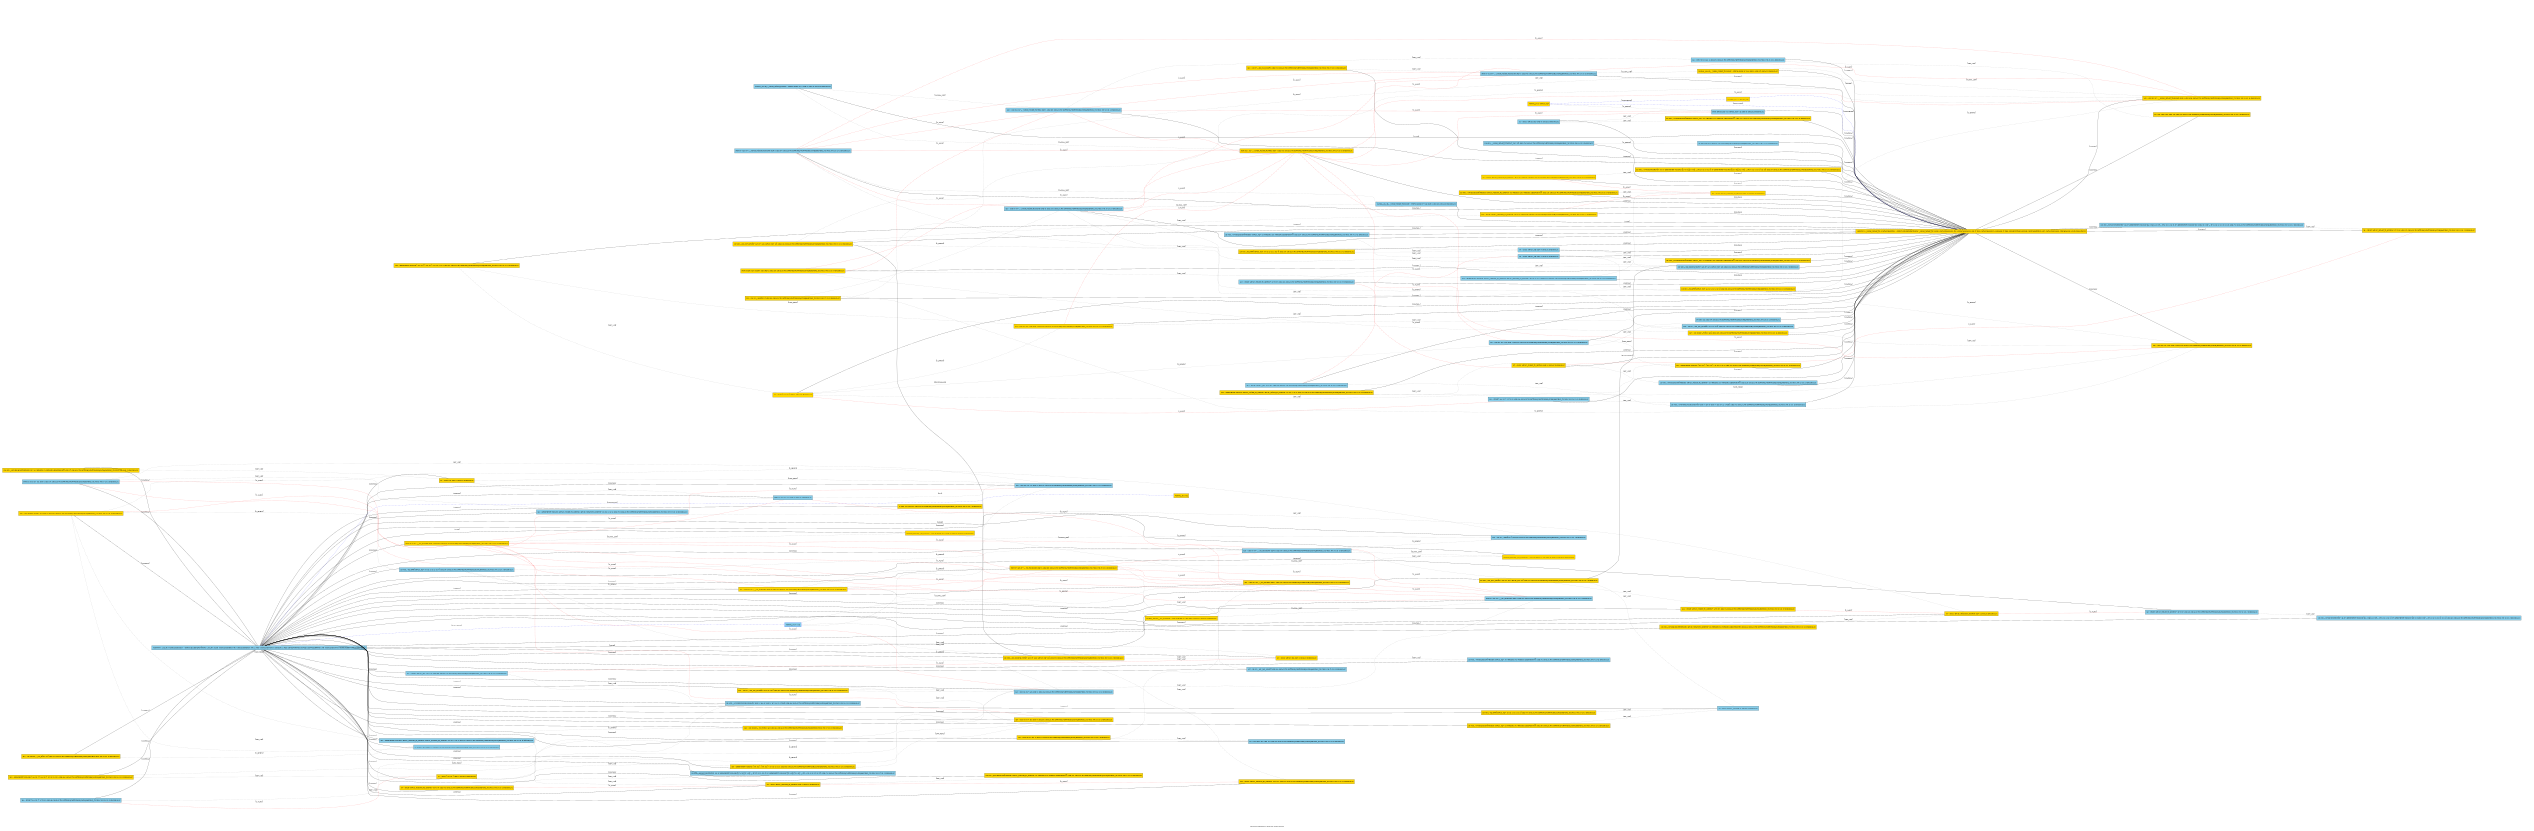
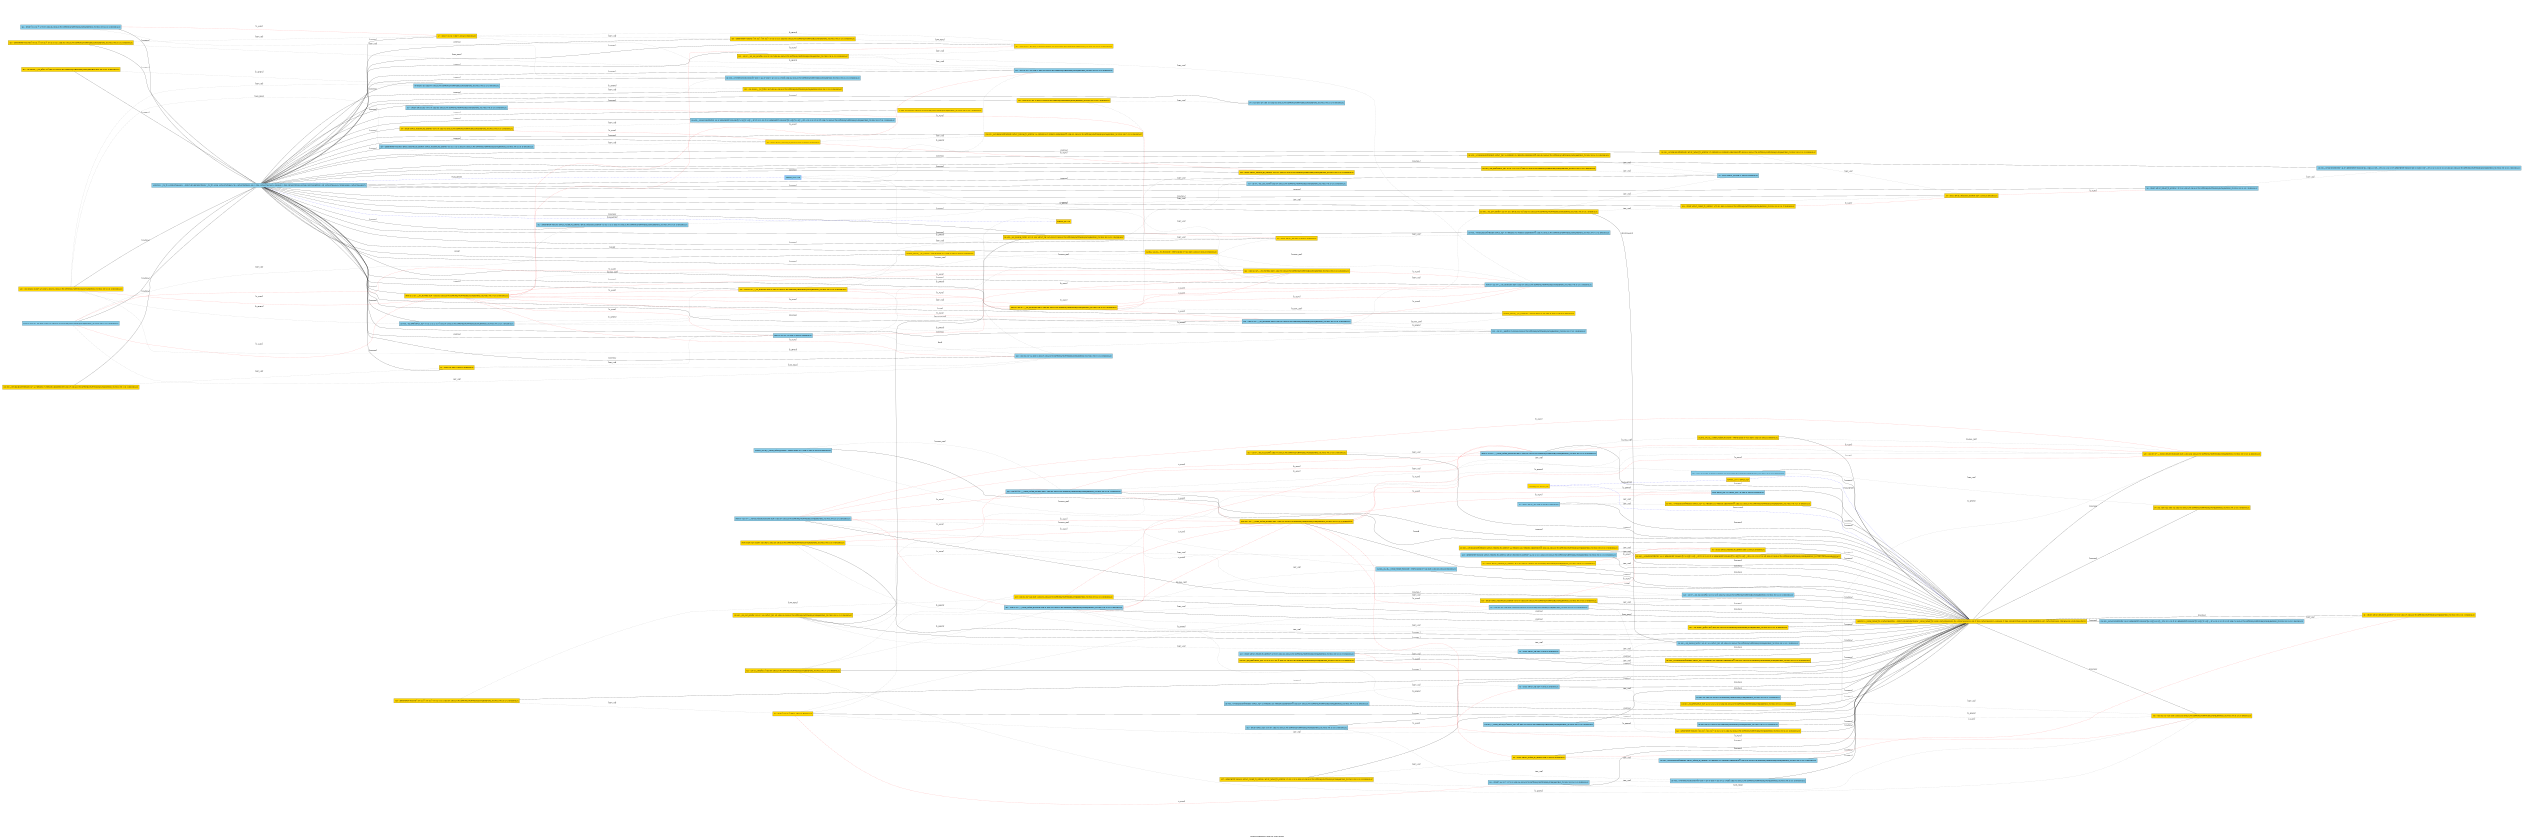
edge "FORMAL_IN: 0 i32" -- "store i32 %0, i32* %2, align 4, DBGLOC ENDDBGLOC": added, label "{D_general}"
